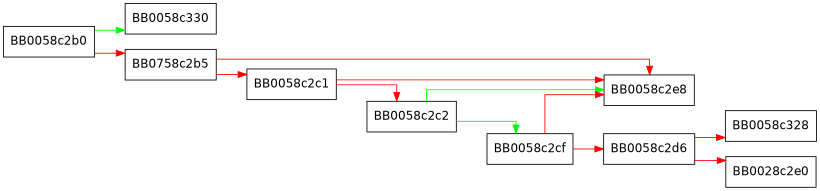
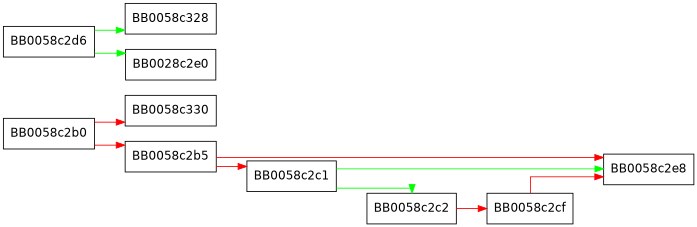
edge "BB0058c2b0" -> "BB0058c330": color green -> red
node "BB0758c2b5": label "BB0758c2b5" -> "BB0058c2b5"
edge "BB0058c2c1" -> "BB0058c2e8": color red -> green
edge "BB0058c2c1" -> "BB0058c2c2": color red -> green
edge "BB0058c2c2" -> "BB0058c2e8": removed
edge "BB0058c2c2" -> "BB0058c2cf": color green -> red
edge "BB0058c2d6" -> "BB0058c328": color red -> green
edge "BB0058c2cf" -> "BB0058c2d6": removed
edge "BB0058c2d6" -> "BB0028c2e0": color red -> green
